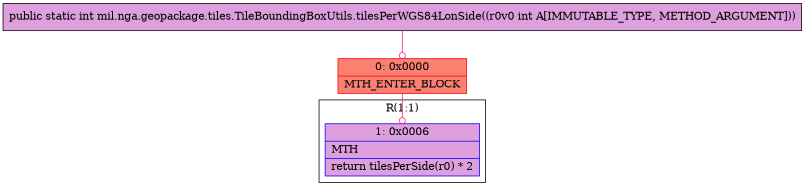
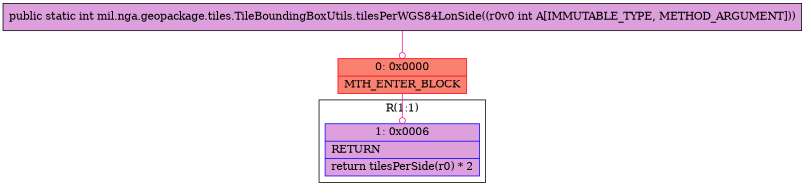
node "1: 0x0006": text "MTH" -> "RETURN"
